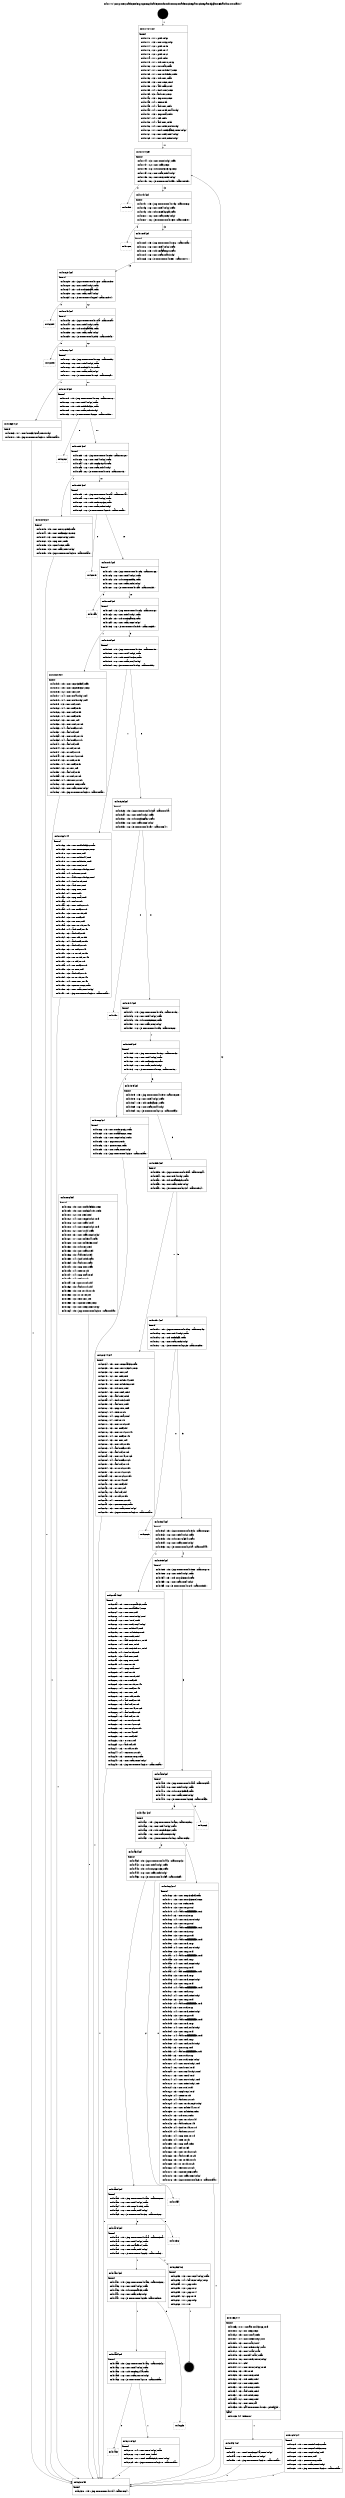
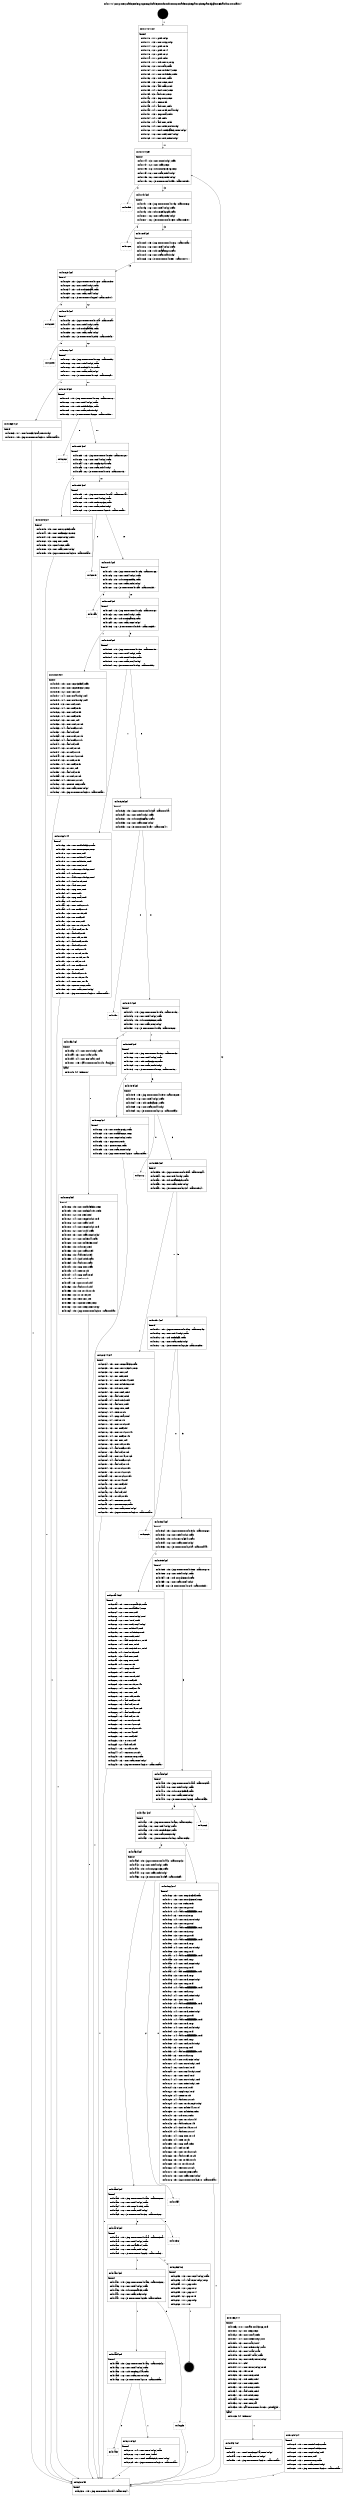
node "0x401df6 [16]": added
node "0x402112": added
edge "0x4019cd [28]" -> "0x4019e9 [28]": removed, label "4"
edge "0x401f43 [18]" -> "0x402310 [5]": now "0x4022fe" -> "0x402310 [5]"
